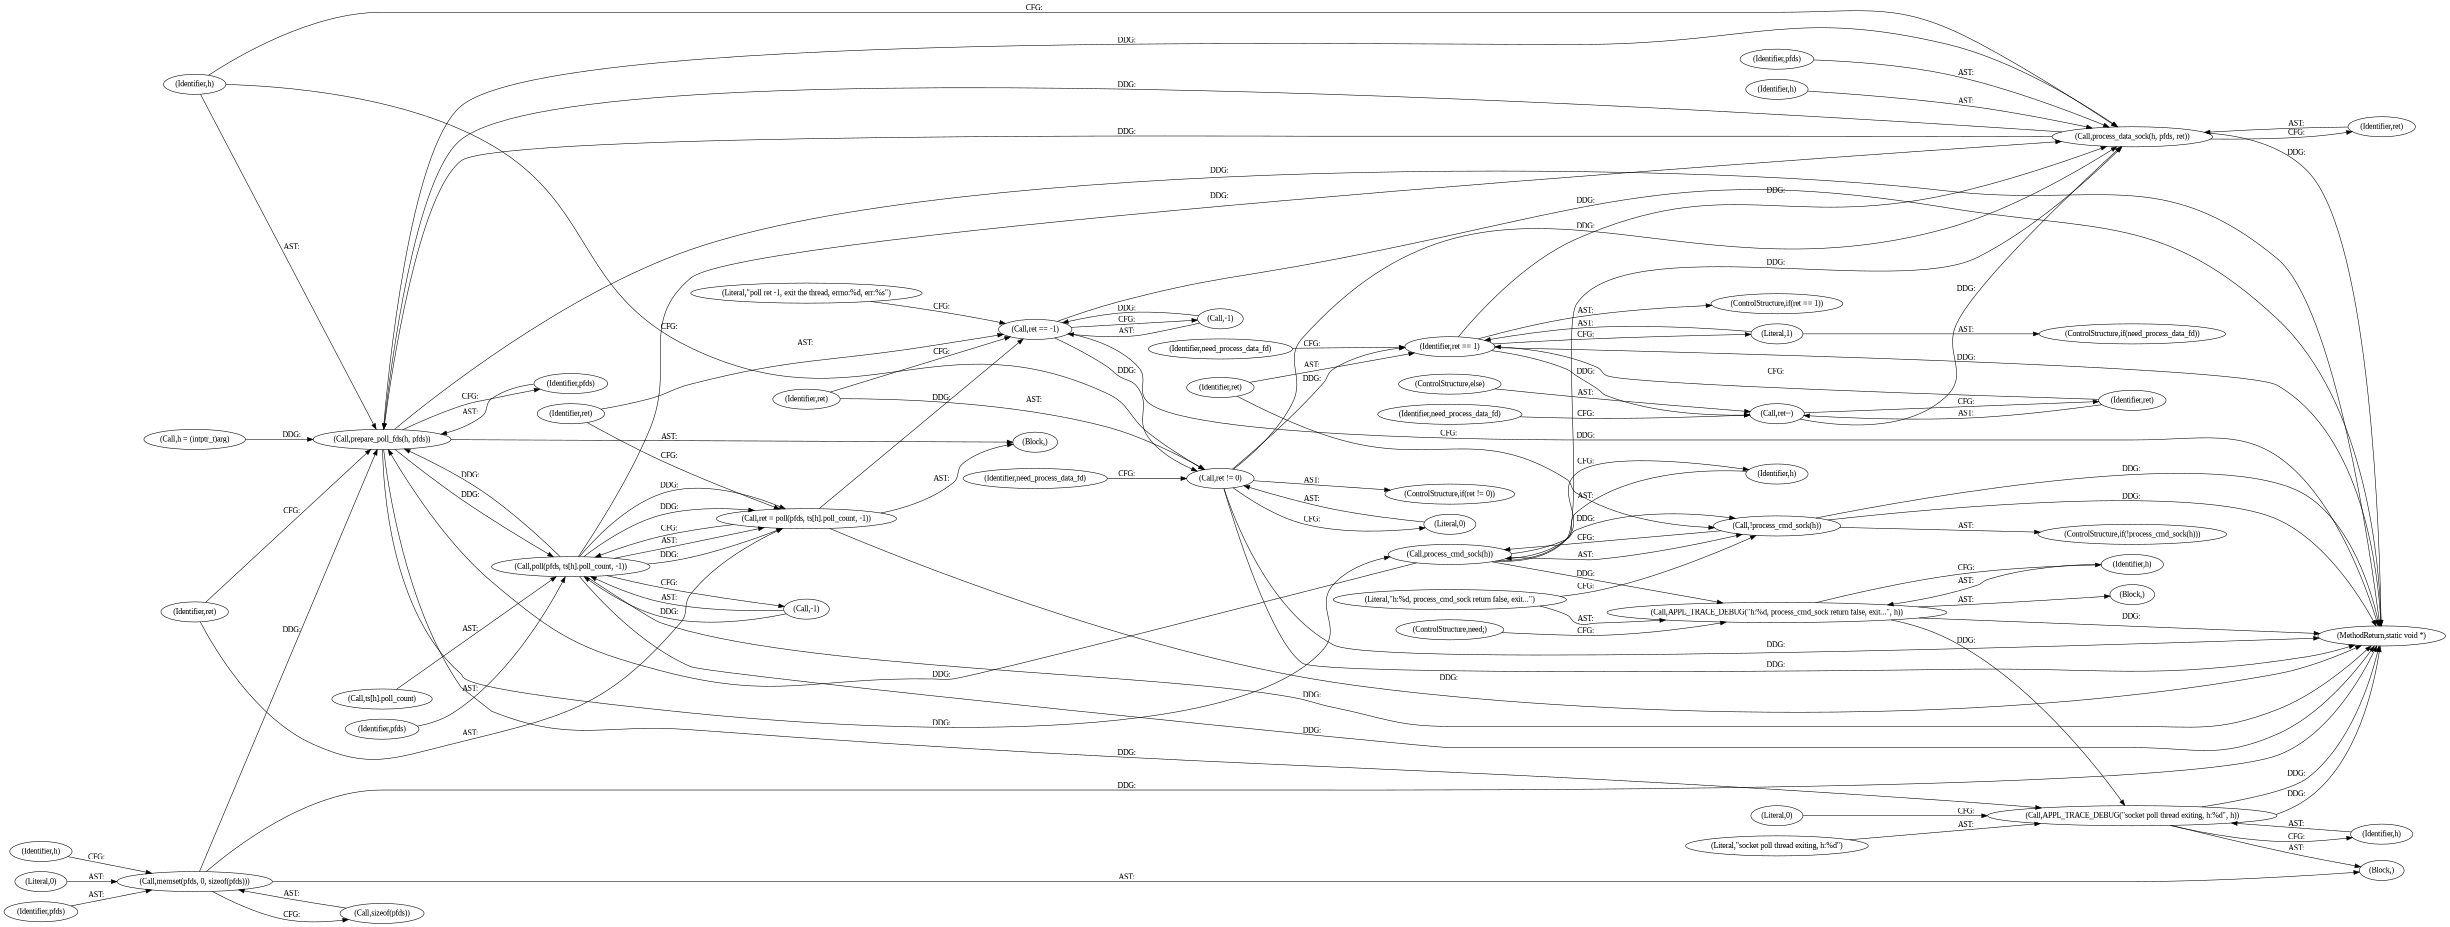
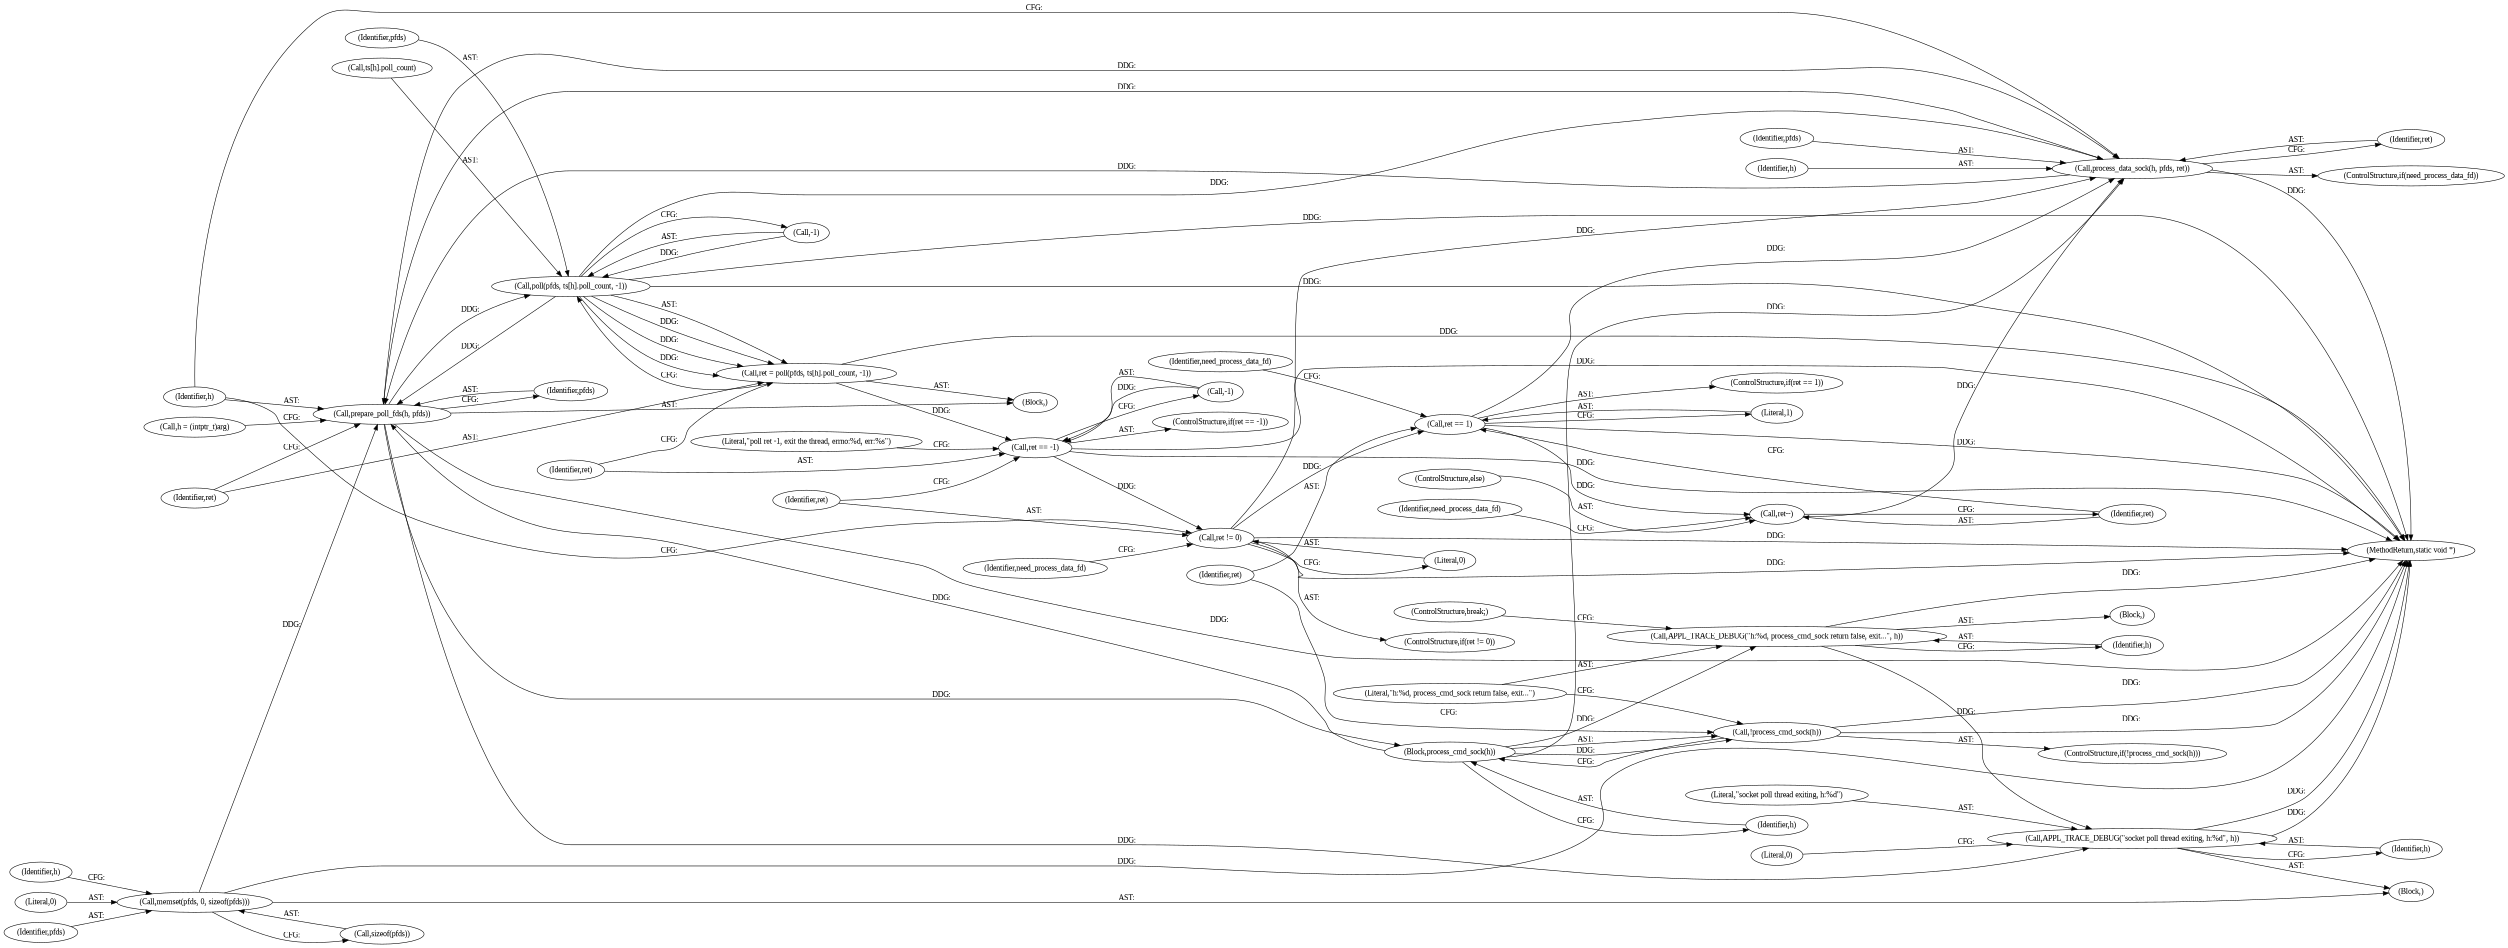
edge "(Literal,1)" -> "(ControlStructure,if(need_process_data_fd))": now "(Call,process_data_sock(h, pfds, ret))" -> "(ControlStructure,if(need_process_data_fd))"
node "(Identifier,ret == 1)": label "(Identifier,ret == 1)" -> "(Call,ret == 1)"
node "(ControlStructure,if(ret == -1))": added
edge "(Call,h = (intptr_t)arg)" -> "(Call,prepare_poll_fds(h, pfds))": label "DDG: " -> "CFG: "
node "(Call,process_cmd_sock(h))": label "(Call,process_cmd_sock(h))" -> "(Block,process_cmd_sock(h))"
node "(ControlStructure,need;)": label "(ControlStructure,need;)" -> "(ControlStructure,break;)"
